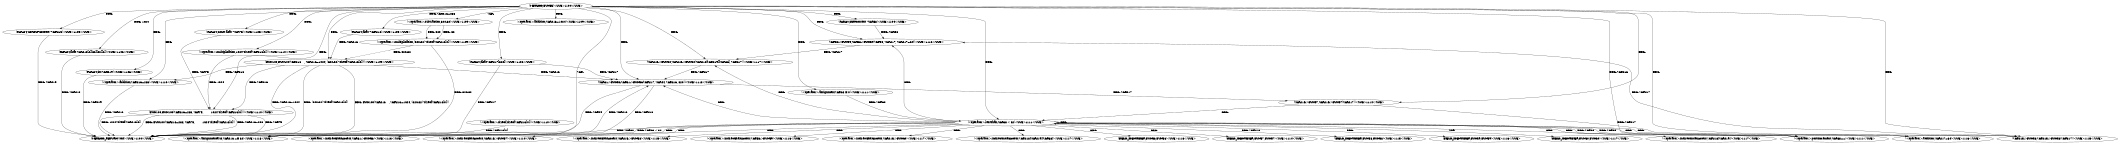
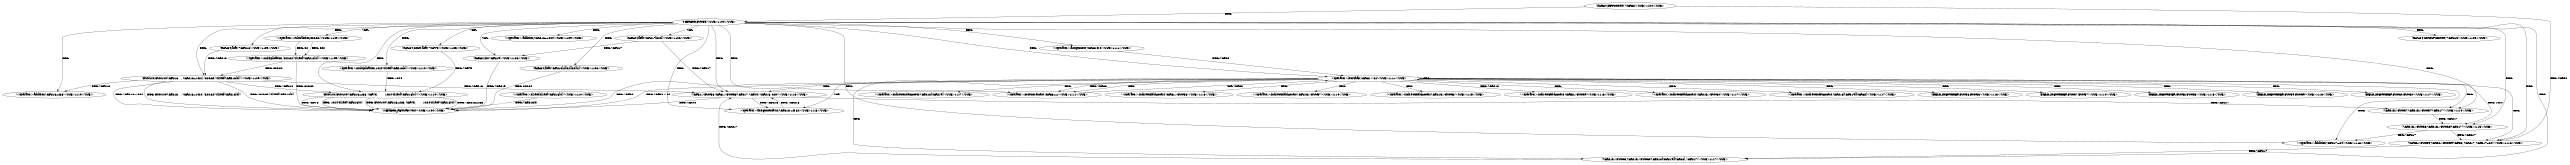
edge "(METHOD,FUN55)<SUB>1104</SUB>" -> "(PARAM,FFTContext *VAR58)<SUB>1104</SUB>": reversed
edge "(METHOD,FUN55)<SUB>1104</SUB>" -> "(PARAM,const float *VAR75)<SUB>1105</SUB>": label "DDG: " -> "VAR: "
edge "(METHOD,FUN55)<SUB>1104</SUB>" -> "(PARAM,float *VAR216)<SUB>1105</SUB>": label "DDG: VAR216+288" -> "DDG: "
edge "(METHOD,FUN55)<SUB>1104</SUB>" -> "(PARAM,float VAR218[2][32][32][2])<SUB>1106</SUB>": label "DDG: 1024" -> "DDG: "
edge "(METHOD,FUN55)<SUB>1104</SUB>" -> "(PARAM,int VAR219)<SUB>1106</SUB>": label "DDG: " -> "VAR: "
edge "(METHOD,FUN55)<SUB>1104</SUB>" -> "(PARAM,float VAR217[320])<SUB>1106</SUB>": label "DDG: " -> "VAR: "
edge "(METHOD,FUN55)<SUB>1104</SUB>" -> "(VAR215->FUN57,VAR215->FUN57(VAR217))<SUB>1114</SUB>": label "DDG: " -> "CDG: "
edge "(METHOD,FUN55)<SUB>1104</SUB>" -> "(<operator>.assignmentPlus,VAR216 += 32)<SUB>1118</SUB>": label "VAR: " -> "DDG: "
edge "(METHOD,FUN55)<SUB>1104</SUB>" -> "(<operator>.postIncrement,VAR68++)<SUB>1111</SUB>": label "DDG: VAR216" -> "DDG: "
edge "(PARAM,float VAR218[2][32][32][2])<SUB>1106</SUB>" -> "(METHOD_RETURN,void)<SUB>1104</SUB>": label "DDG: VAR218" -> "DDG: 320-32"
edge "(PARAM,SBRDSPContext *VAR215)<SUB>1105</SUB>" -> "(METHOD_RETURN,void)<SUB>1104</SUB>": removed, label "DDG: VAR215"
edge "(<operator>.addition,VAR216+288)<SUB>1110</SUB>" -> "(METHOD_RETURN,void)<SUB>1104</SUB>": removed, label "DDG: VAR216"
edge "(VAR215->FUN57,VAR215->FUN57(VAR217))<SUB>1114</SUB>" -> "(<operator>.lessThan,VAR68 < 32)<SUB>1111</SUB>": reversed
edge "(<operator>.lessThan,VAR68 < 32)<SUB>1111</SUB>" -> "(<operator>.assignmentPlus,VAR216 += 32)<SUB>1118</SUB>": label "CDG: " -> "VAR: "
edge "(<operator>.lessThan,VAR68 < 32)<SUB>1111</SUB>" -> "(<operator>.indirectFieldAccess,VAR58->FUN59)<SUB>1116</SUB>": label "CDG: " -> "DDG: VAR218"
edge "(<operator>.lessThan,VAR68 < 32)<SUB>1111</SUB>" -> "(FIELD_IDENTIFIER,FUN58,FUN58)<SUB>1115</SUB>": label "DDG: VAR216" -> "CDG: "
edge "(<operator>.lessThan,VAR68 < 32)<SUB>1111</SUB>" -> "(FIELD_IDENTIFIER,FUN59,FUN59)<SUB>1116</SUB>": label "DDG: " -> "CDG: "
edge "(<operator>.lessThan,VAR68 < 32)<SUB>1111</SUB>" -> "(FIELD_IDENTIFIER,FUN60,FUN60)<SUB>1117</SUB>": label "VAR: " -> "CDG: "
edge "(<operator>.postIncrement,VAR68++)<SUB>1111</SUB>" -> "(<operator>.lessThan,VAR68 < 32)<SUB>1111</SUB>": label "DDG: VAR68" -> "VAR: VAR68"
edge "(<operator>.lessThan,VAR68 < 32)<SUB>1111</SUB>" -> "(<operator>.addition,VAR217+64)<SUB>1116</SUB>": label "CDG: " -> "DDG: "
edge "(<operator>.lessThan,VAR68 < 32)<SUB>1111</SUB>" -> "(VAR215->FUN58,VAR215->FUN58(VAR217))<SUB>1115</SUB>": label "CDG: " -> "DDG: 1024"
edge "(PARAM,float VAR217[320])<SUB>1106</SUB>" -> "(METHOD_RETURN,void)<SUB>1104</SUB>": now "(PARAM,float VAR217[320])<SUB>1106</SUB>" -> "(PARAM,int VAR219)<SUB>1106</SUB>"
edge "(VAR215->FUN58,VAR215->FUN58(VAR217))<SUB>1115</SUB>" -> "(<operator>.addition,VAR217+64)<SUB>1116</SUB>": added, label "DDG: VAR217"
